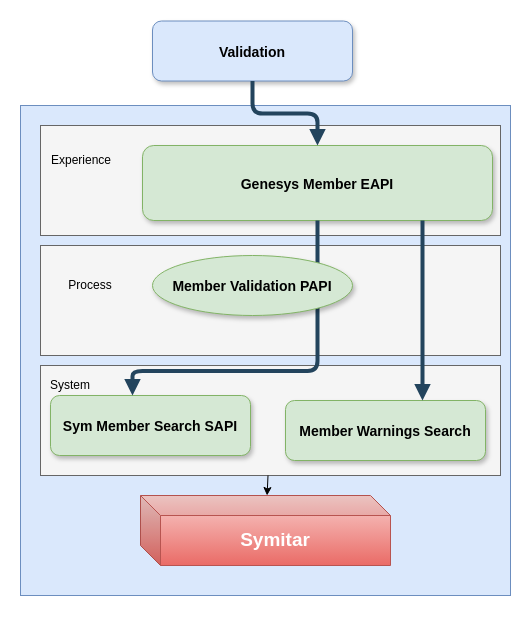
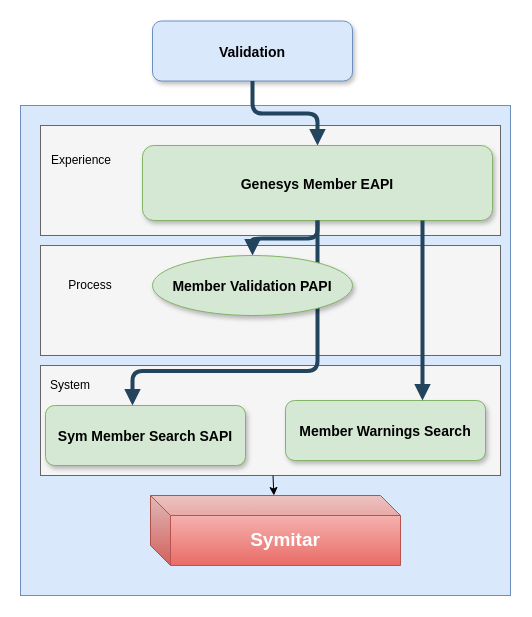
edge "Genesys Member EAPI" -> "Member Validation PAPI": added
node "Sym Member Search SAPI": moved (151, 426) -> (146, 436)
node "Symitar": moved (266, 531) -> (276, 531)
